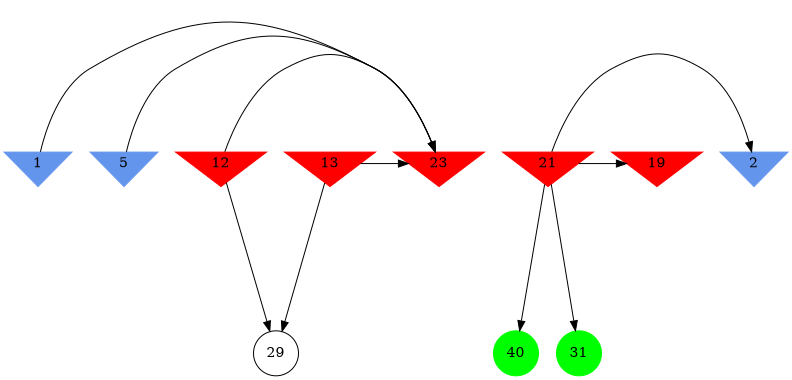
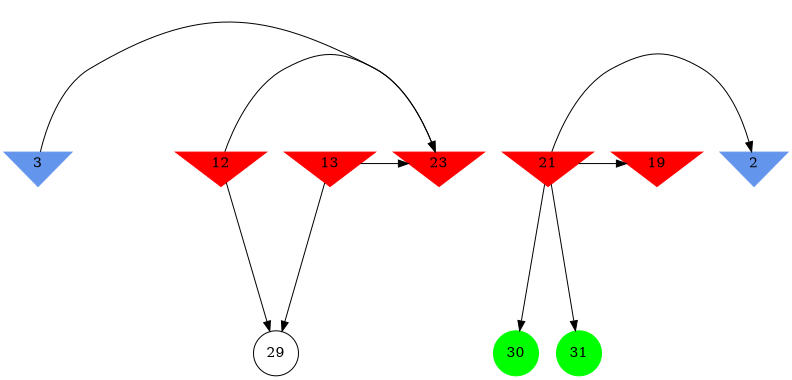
node "1": label "1" -> "3"
node "5": removed
node "40": label "40" -> "30"
